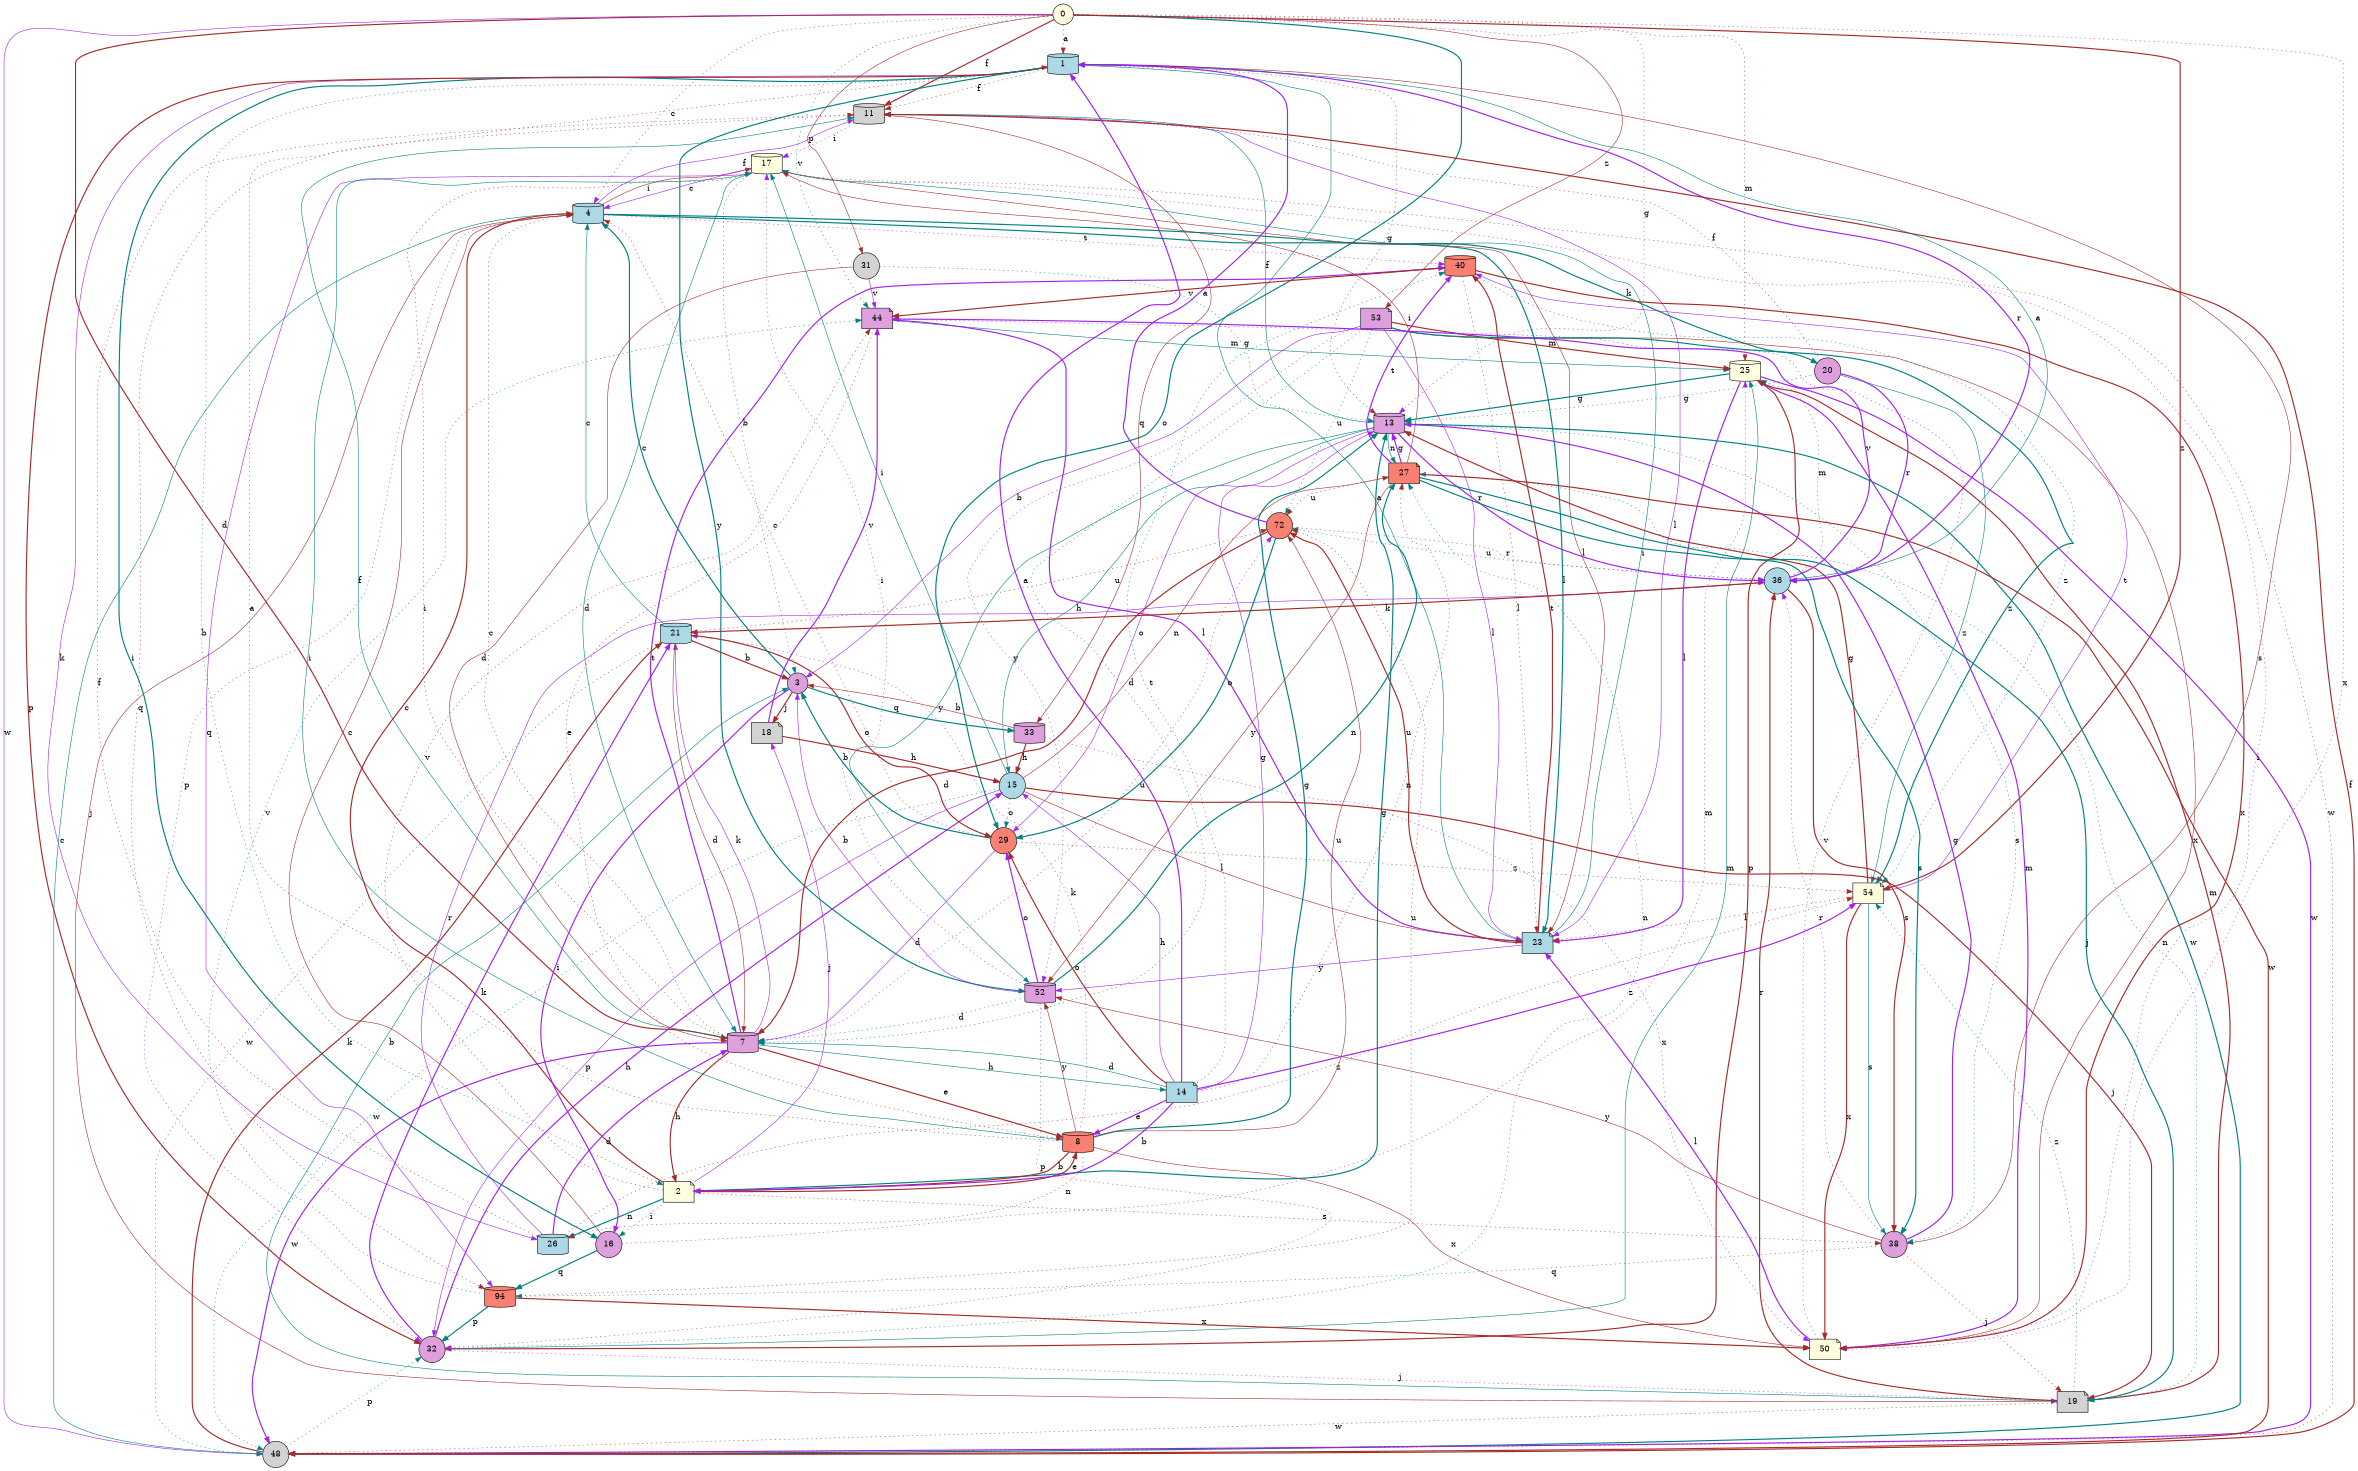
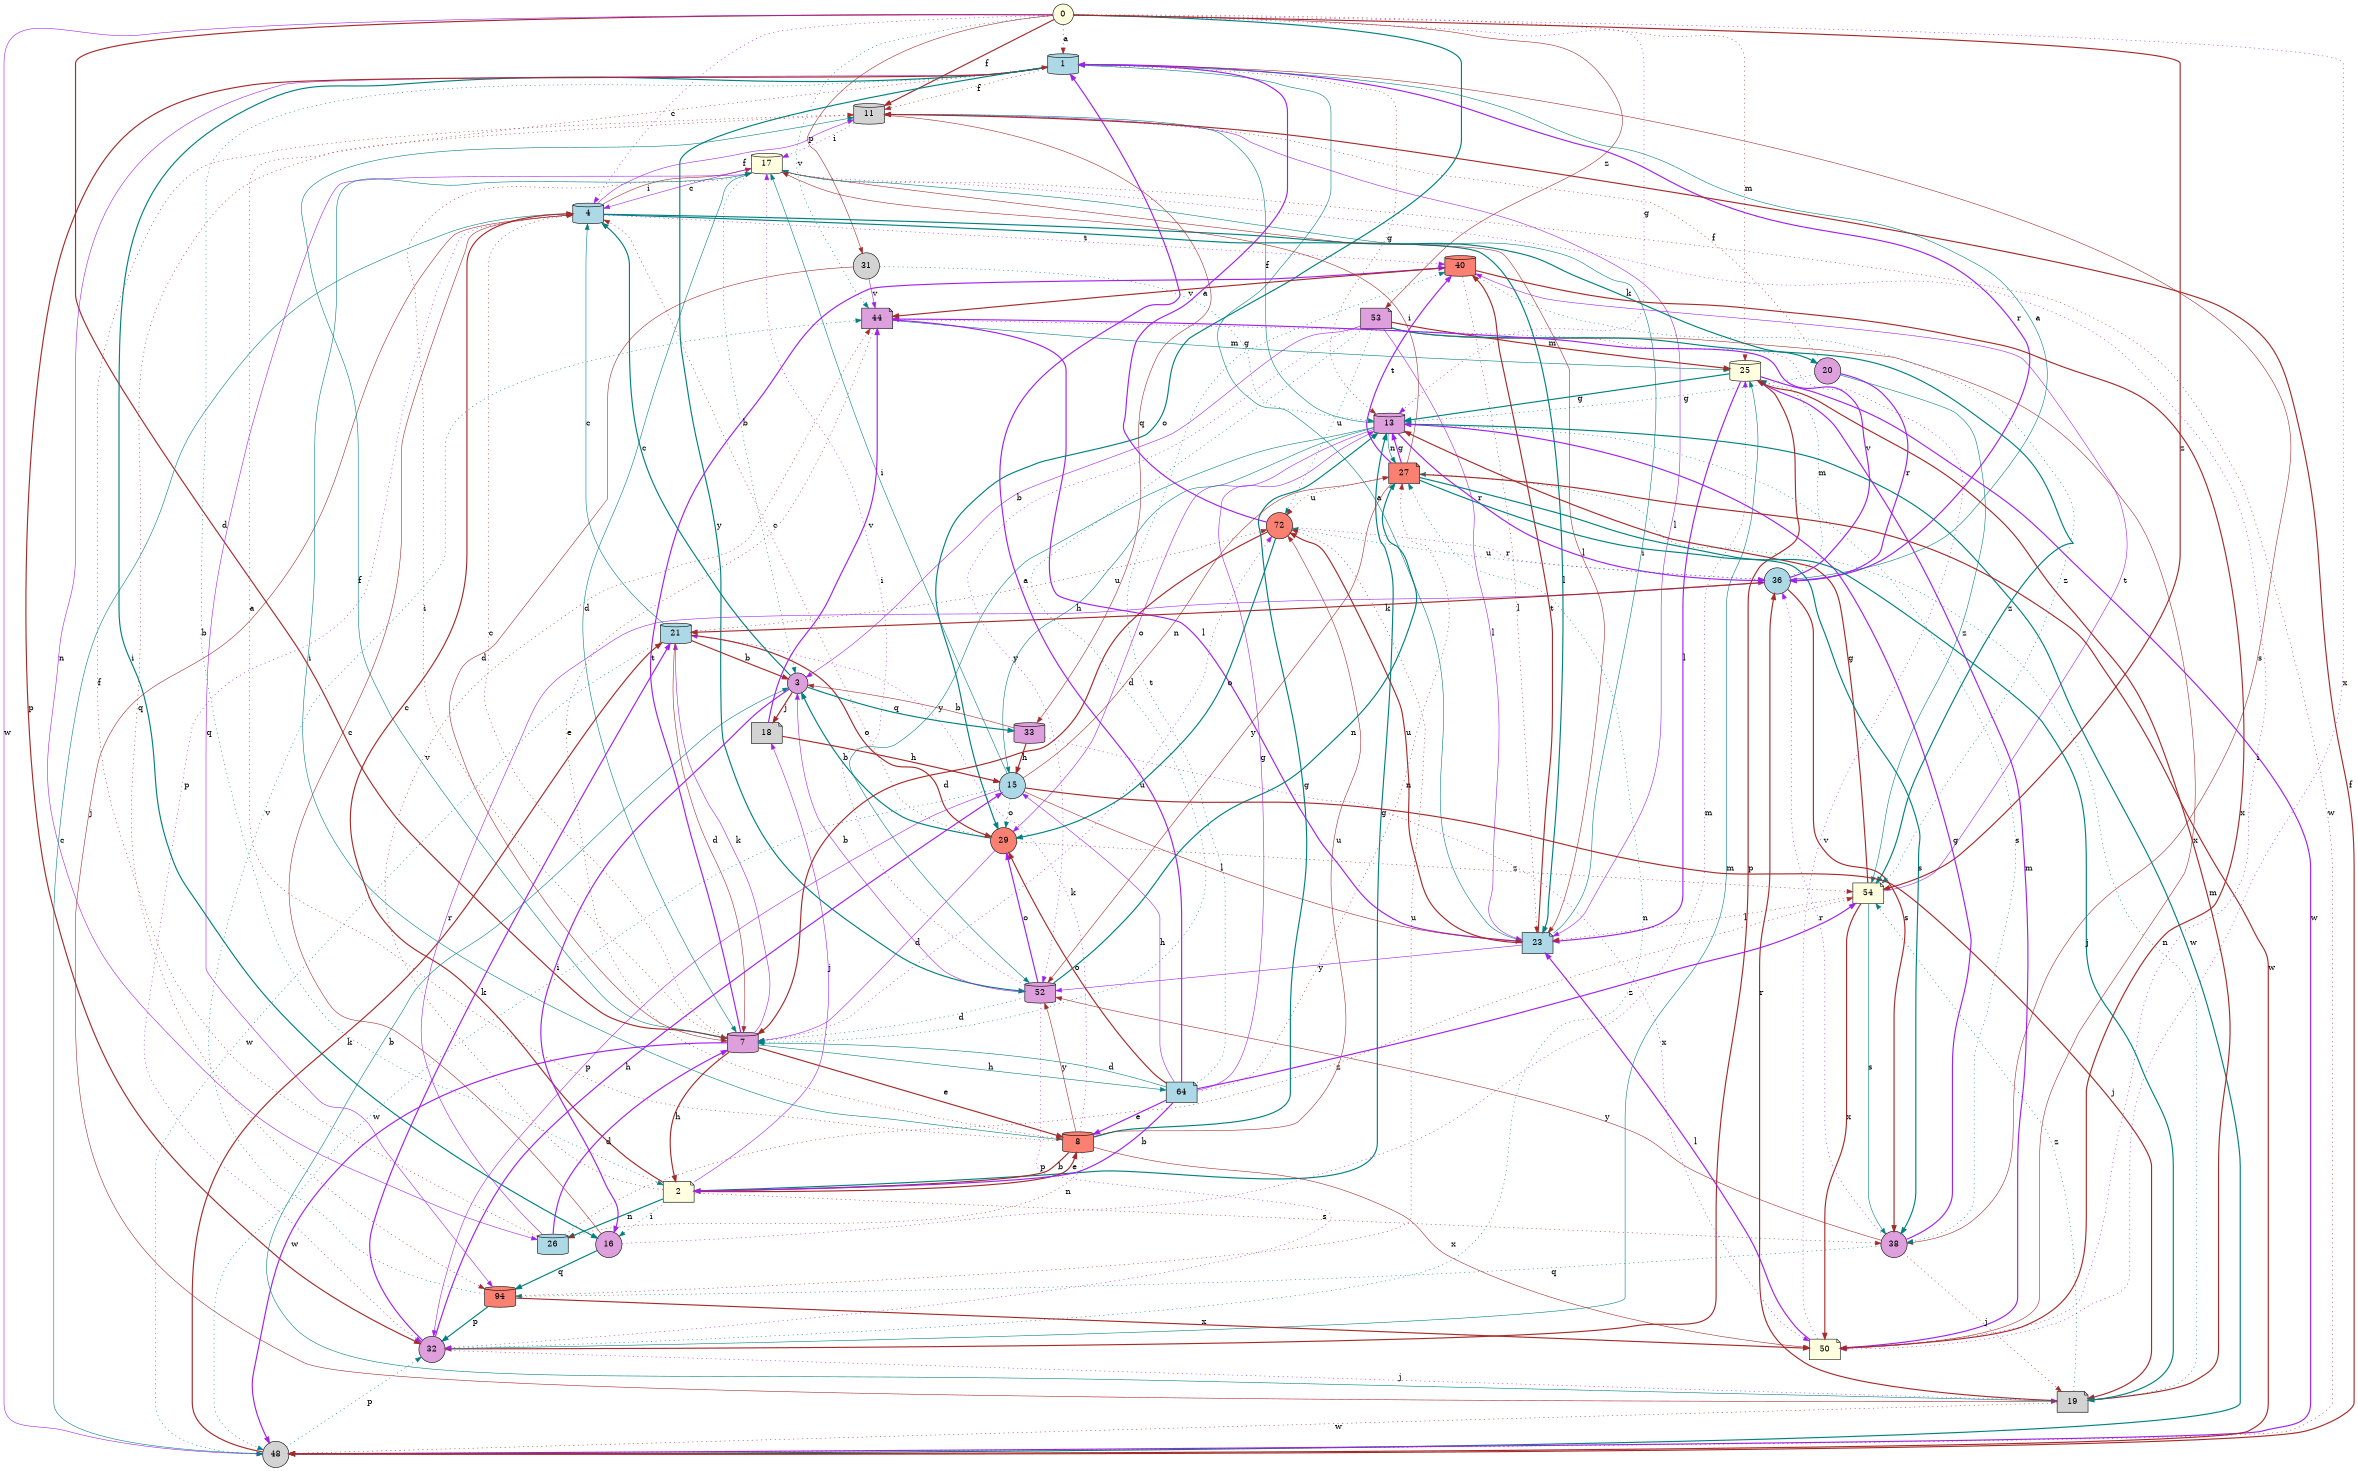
edge "1" -> "26": label "k" -> "n"
node "14": label "14" -> "64"
